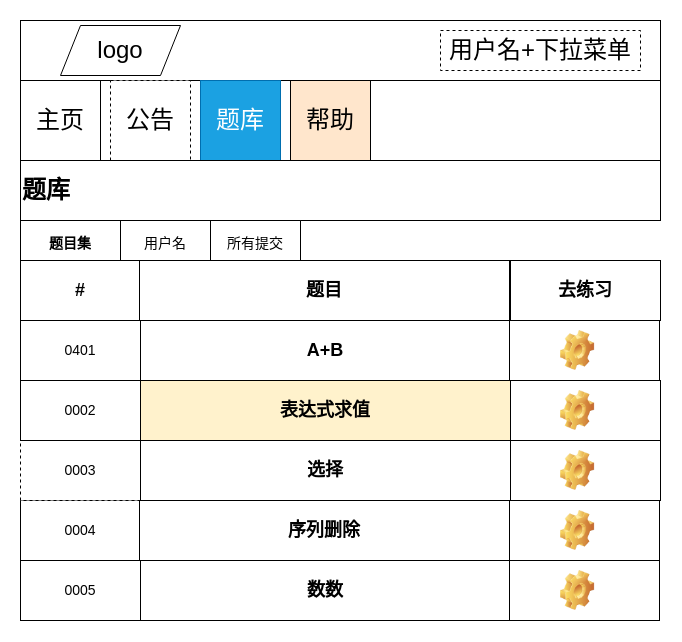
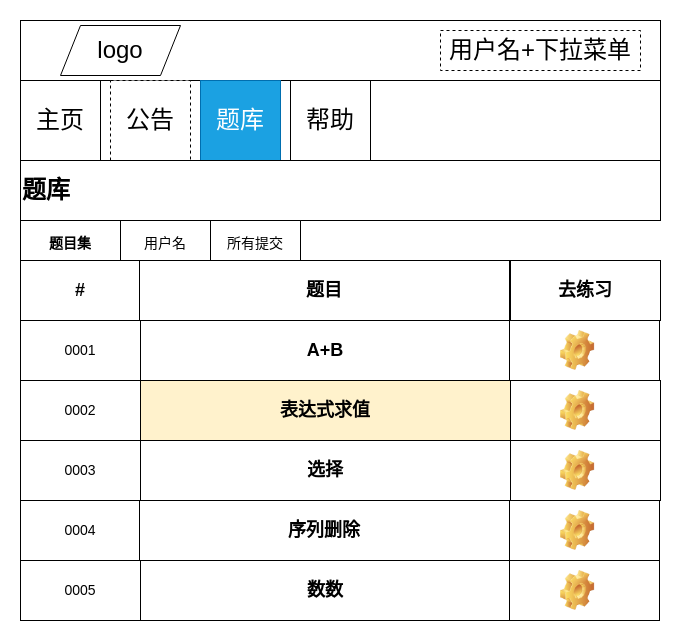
node "帮助": fillcolor #ffe6cc -> #ffffff
node "0401": label "0401" -> "0001"
node "0003": style dashed -> solid
